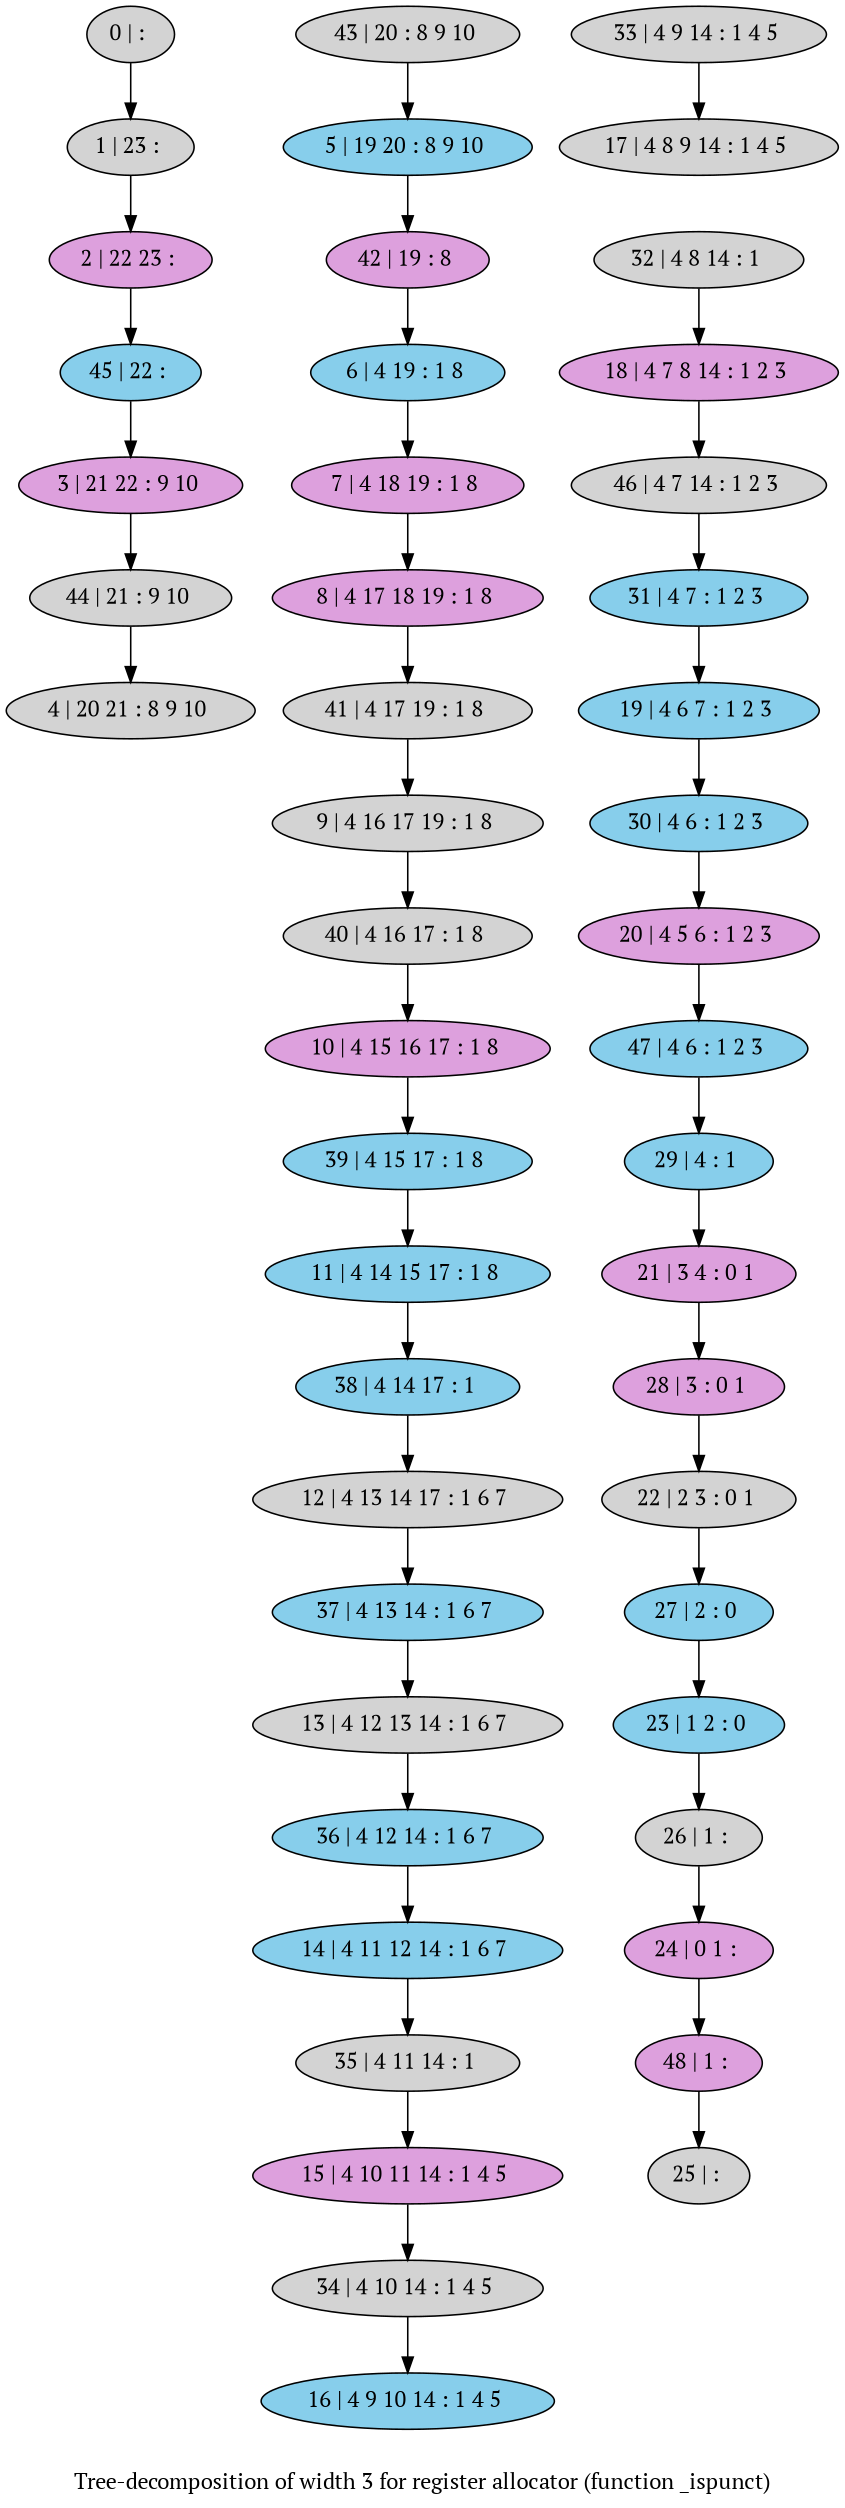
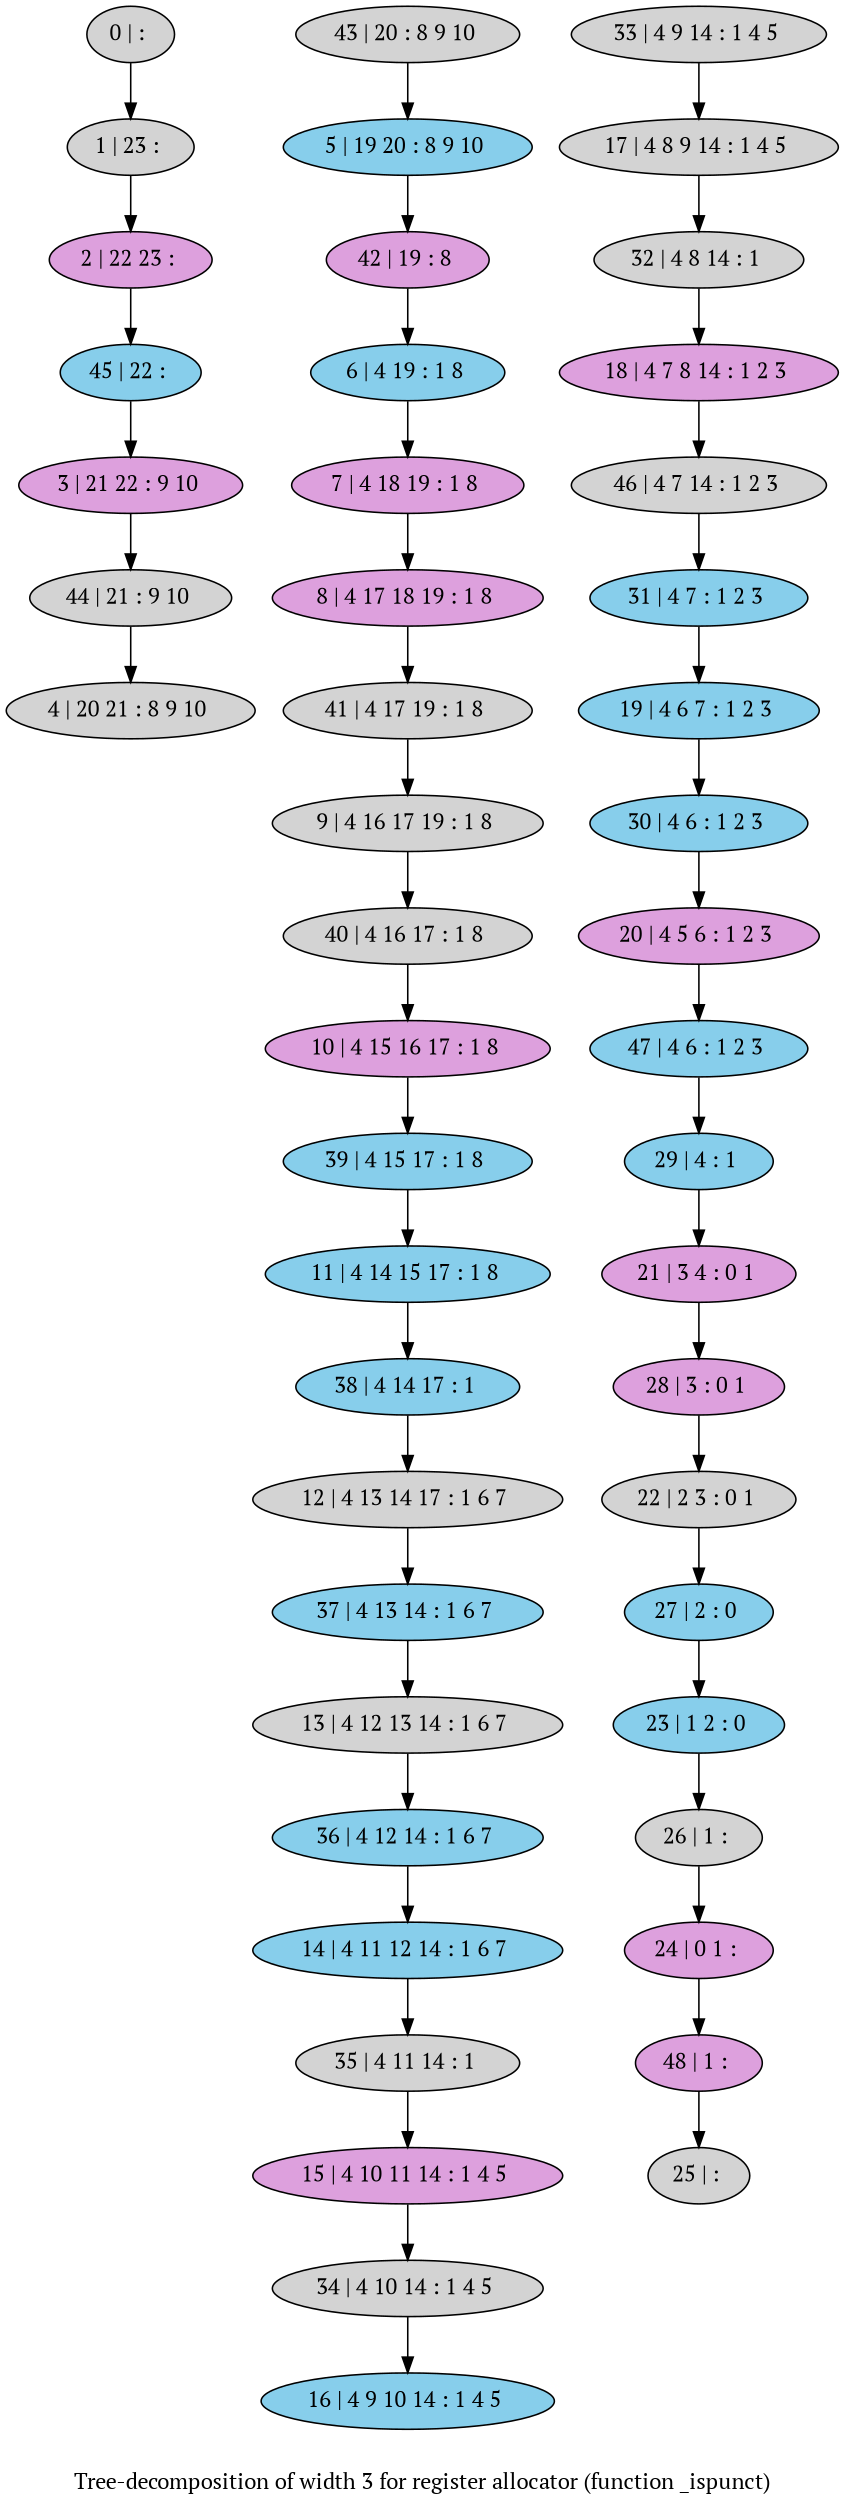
edge "17 | 4 8 9 14 : 1 4 5" -> "32 | 4 8 14 : 1": added
